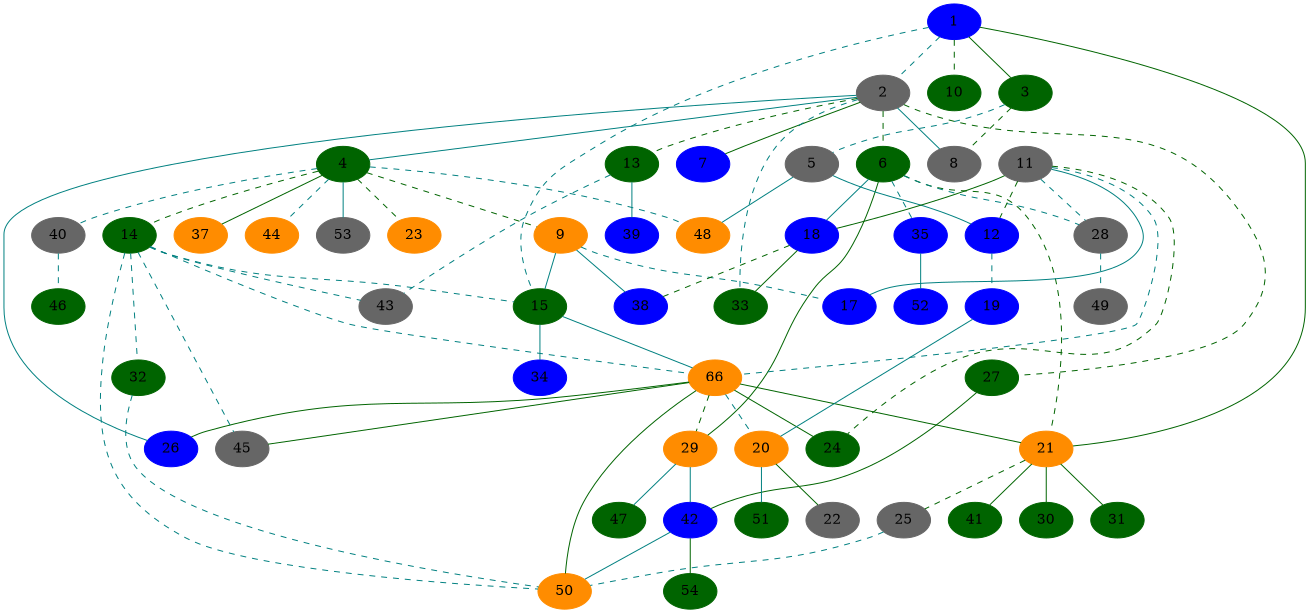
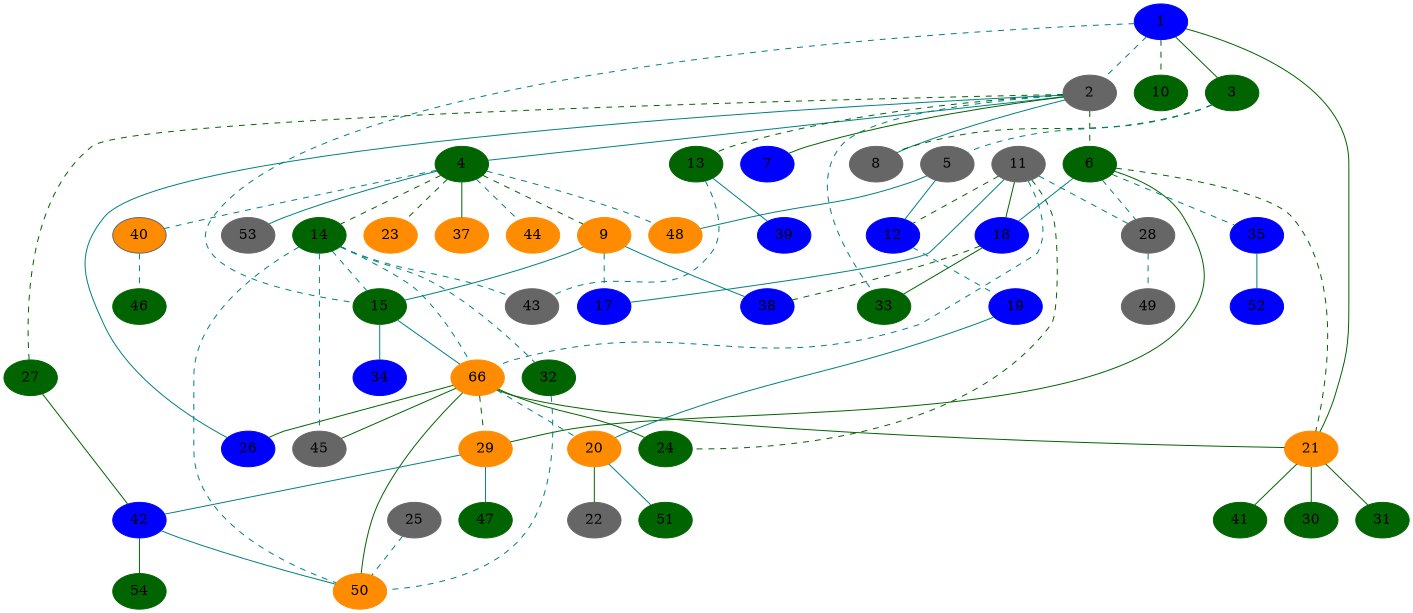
node "40": fillcolor gray40 -> darkorange
edge "21" -- "25": removed
